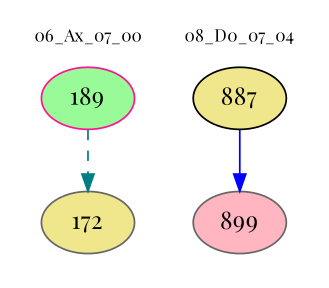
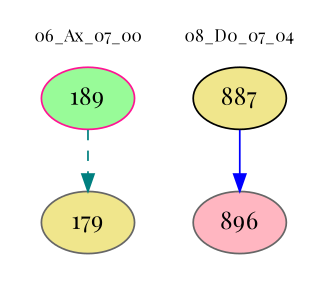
node "172": label "172" -> "179"
node "899": label "899" -> "896"
